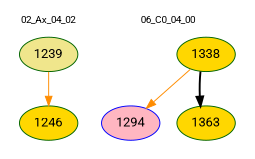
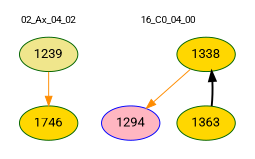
cluster "06_C0_04_00": label "06_C0_04_00" -> "16_C0_04_00"
edge "1338" -> "1363": reversed
node "1246": label "1246" -> "1746"
